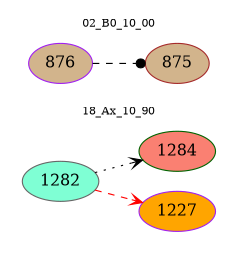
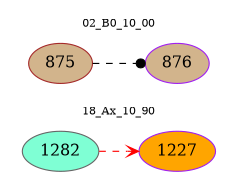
edge "876" -> "875": reversed
node "1284": removed
